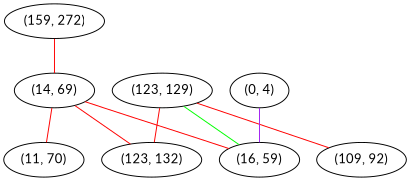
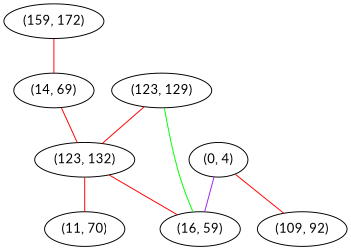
node "(159, 272)": label "(159, 272)" -> "(159, 172)"
edge "(14, 69)" -- "(16, 59)": now "(123, 132)" -- "(16, 59)"
edge "(14, 69)" -- "(11, 70)": now "(123, 132)" -- "(11, 70)"
edge "(123, 129)" -- "(109, 92)": now "(0, 4)" -- "(109, 92)"
